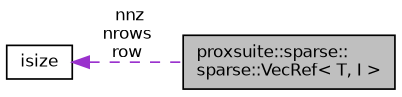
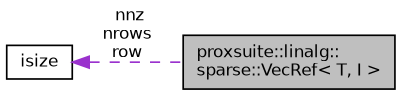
node "proxsuite::sparse:: sparse::VecRef< T, I >": label "proxsuite::sparse:: sparse::VecRef< T, I >" -> "proxsuite::linalg:: sparse::VecRef< T, I >"
